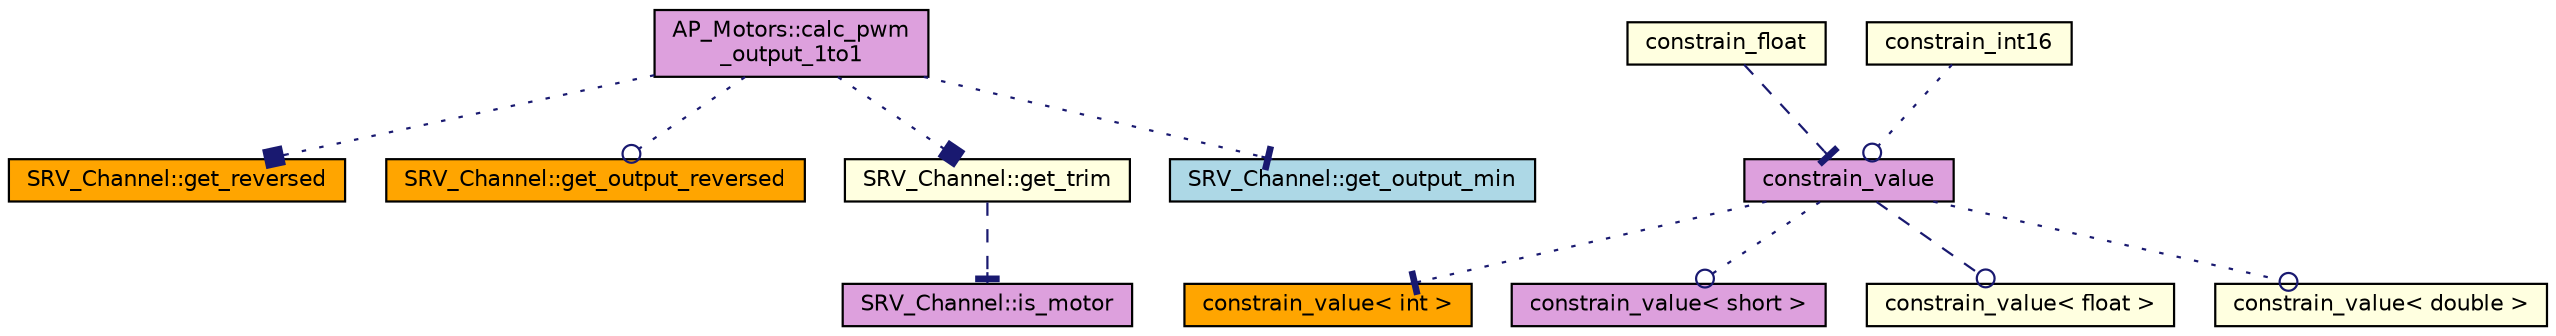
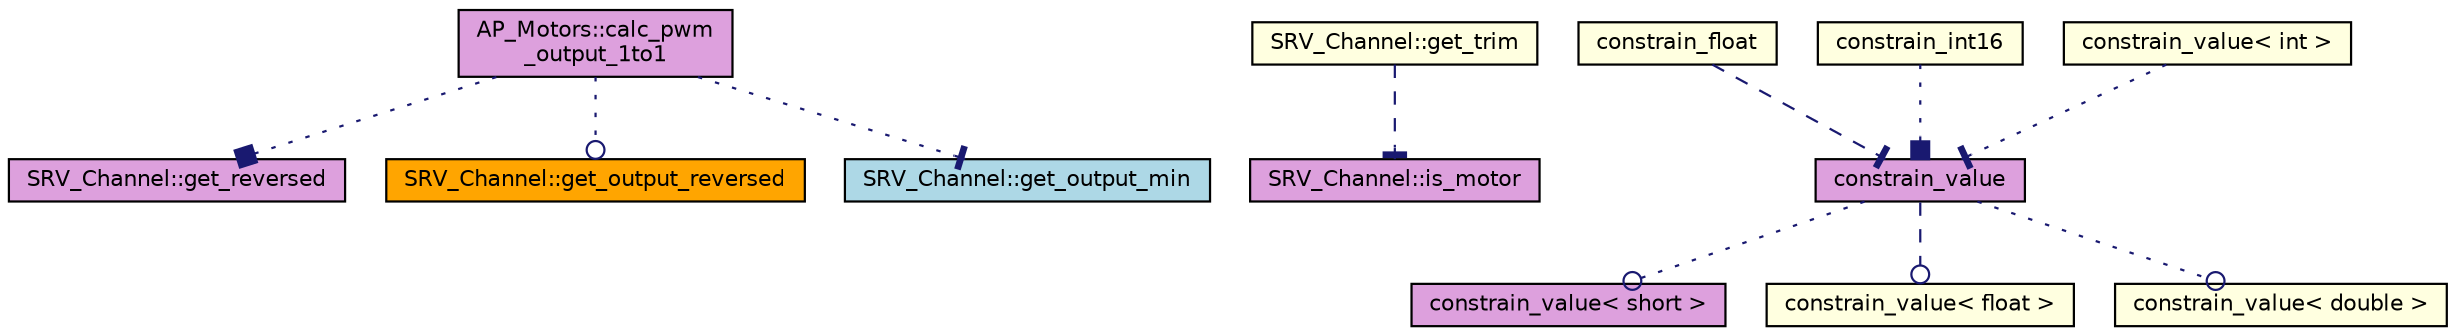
edge "constrain_int16" -> "constrain_value": arrowhead odot -> box
edge "AP_Motors::calc_pwm _output_1to1" -> "SRV_Channel::get_trim": removed
node "SRV_Channel::get_reversed": fillcolor orange -> plum
edge "constrain_value" -> "constrain_value< int >": reversed
node "constrain_value< int >": fillcolor orange -> lightyellow
